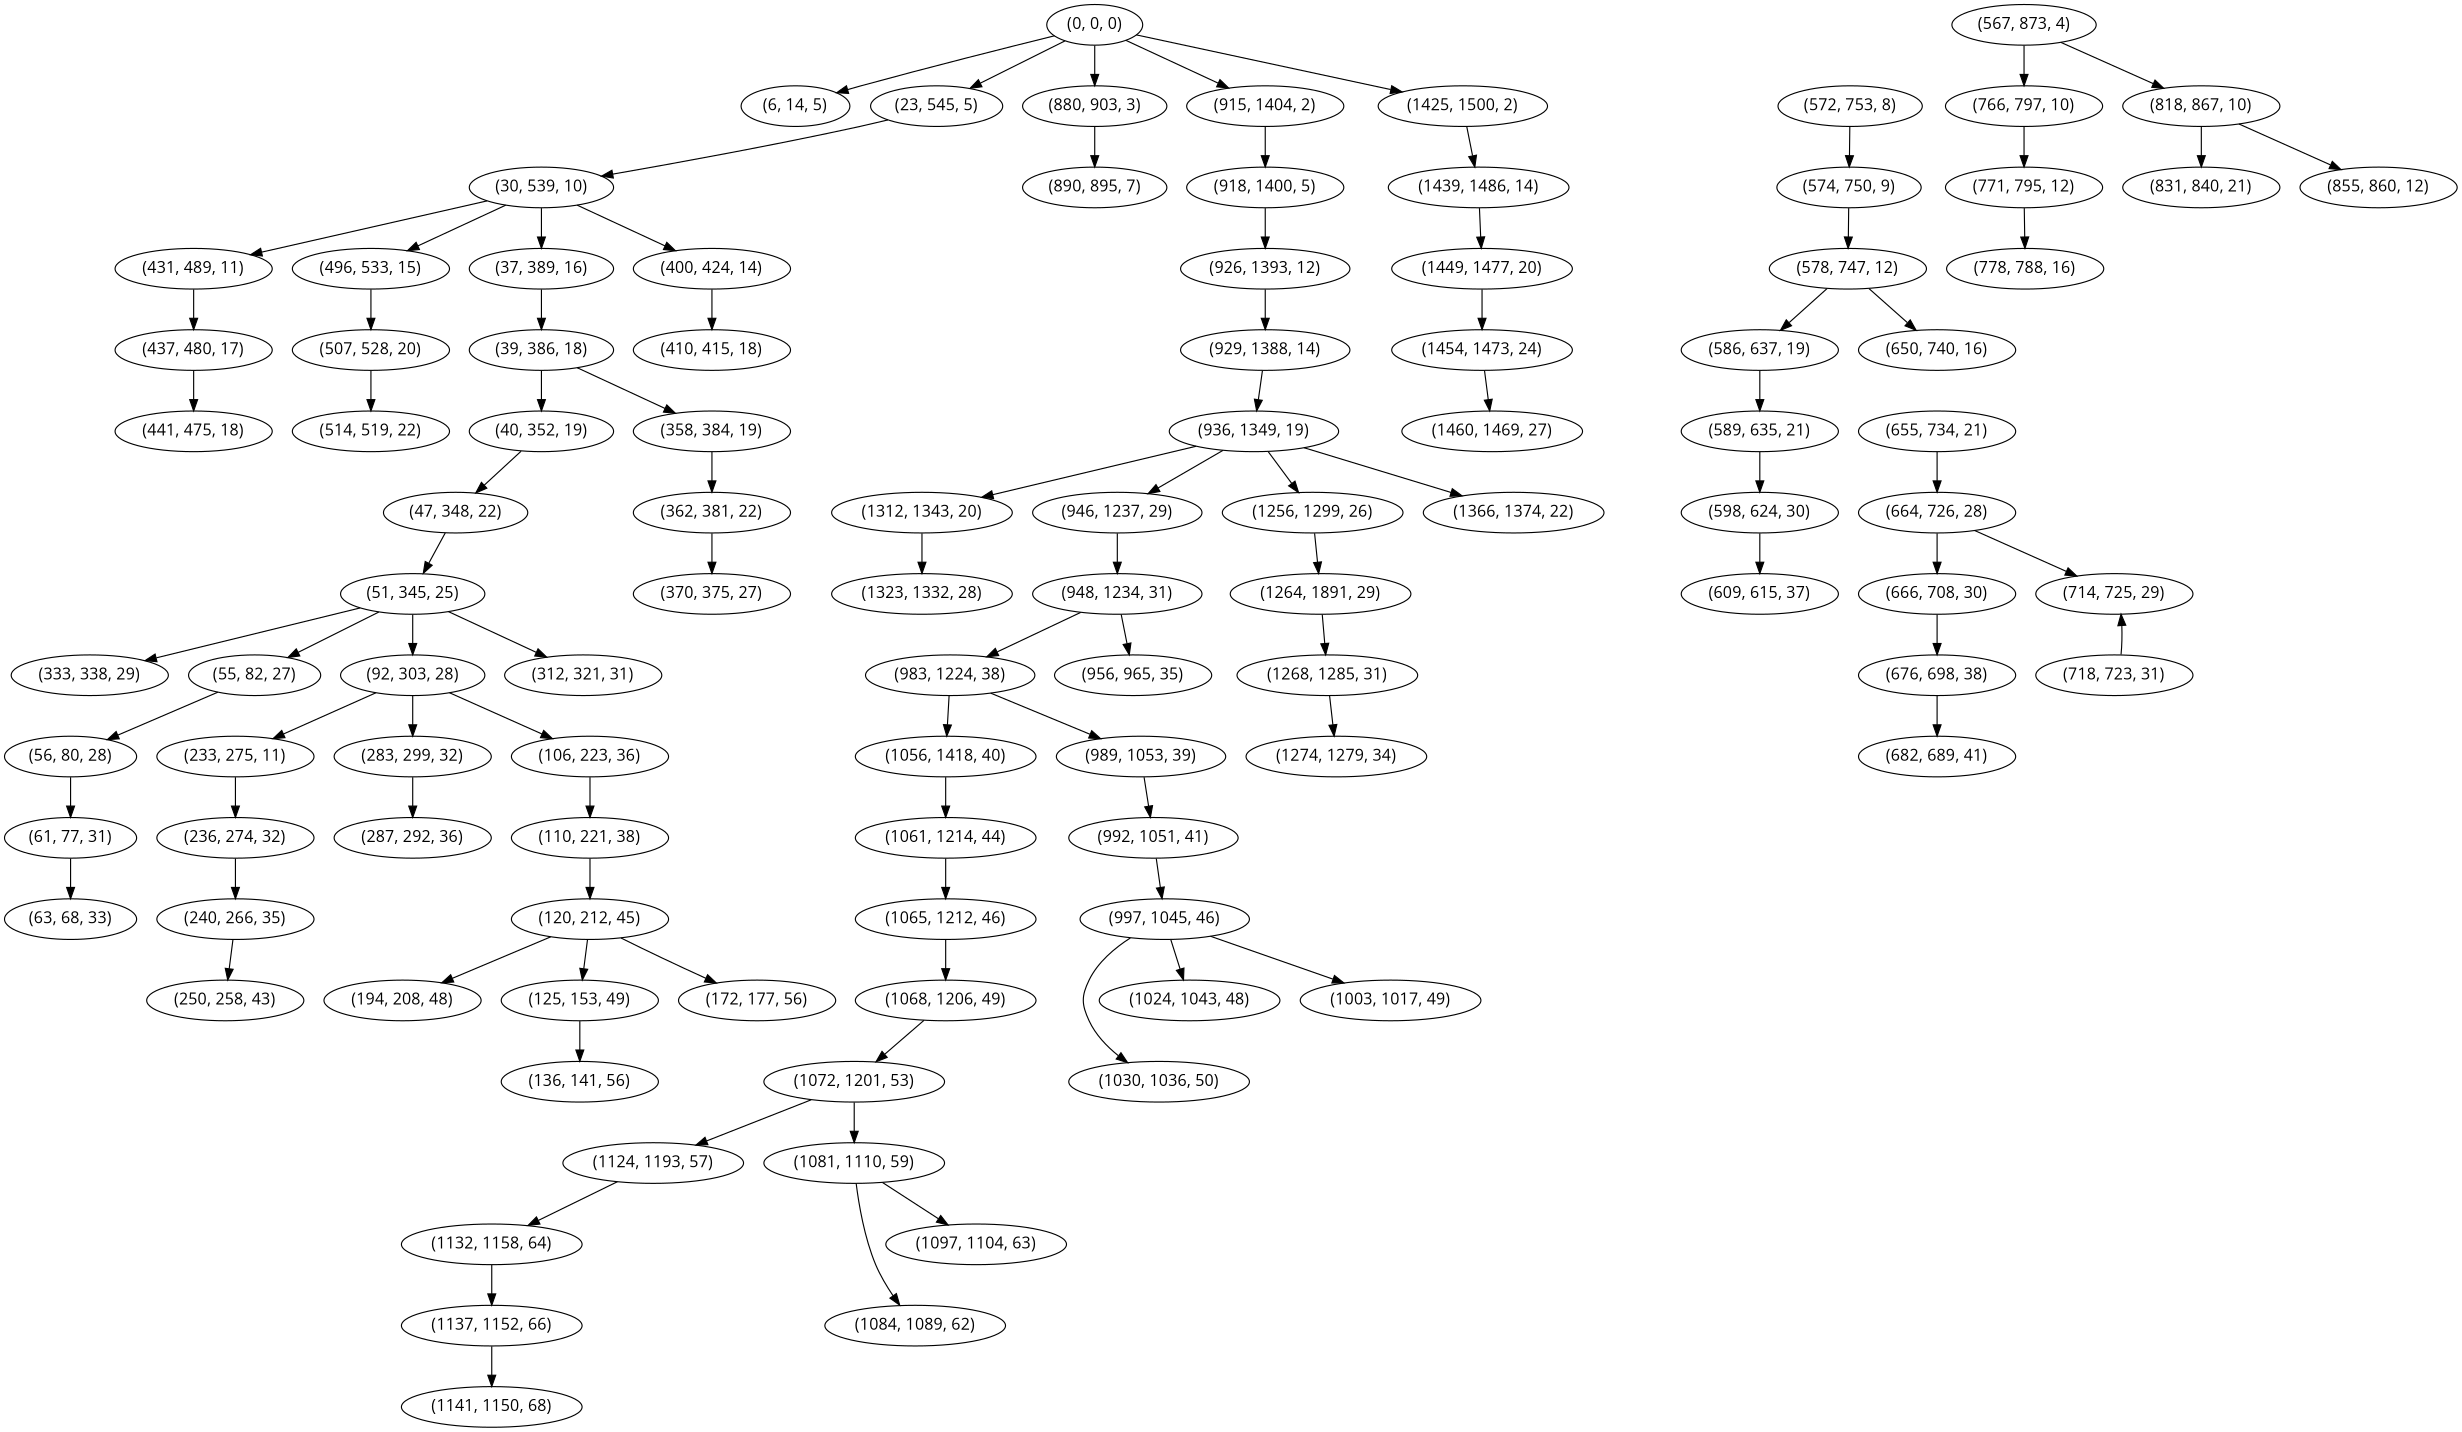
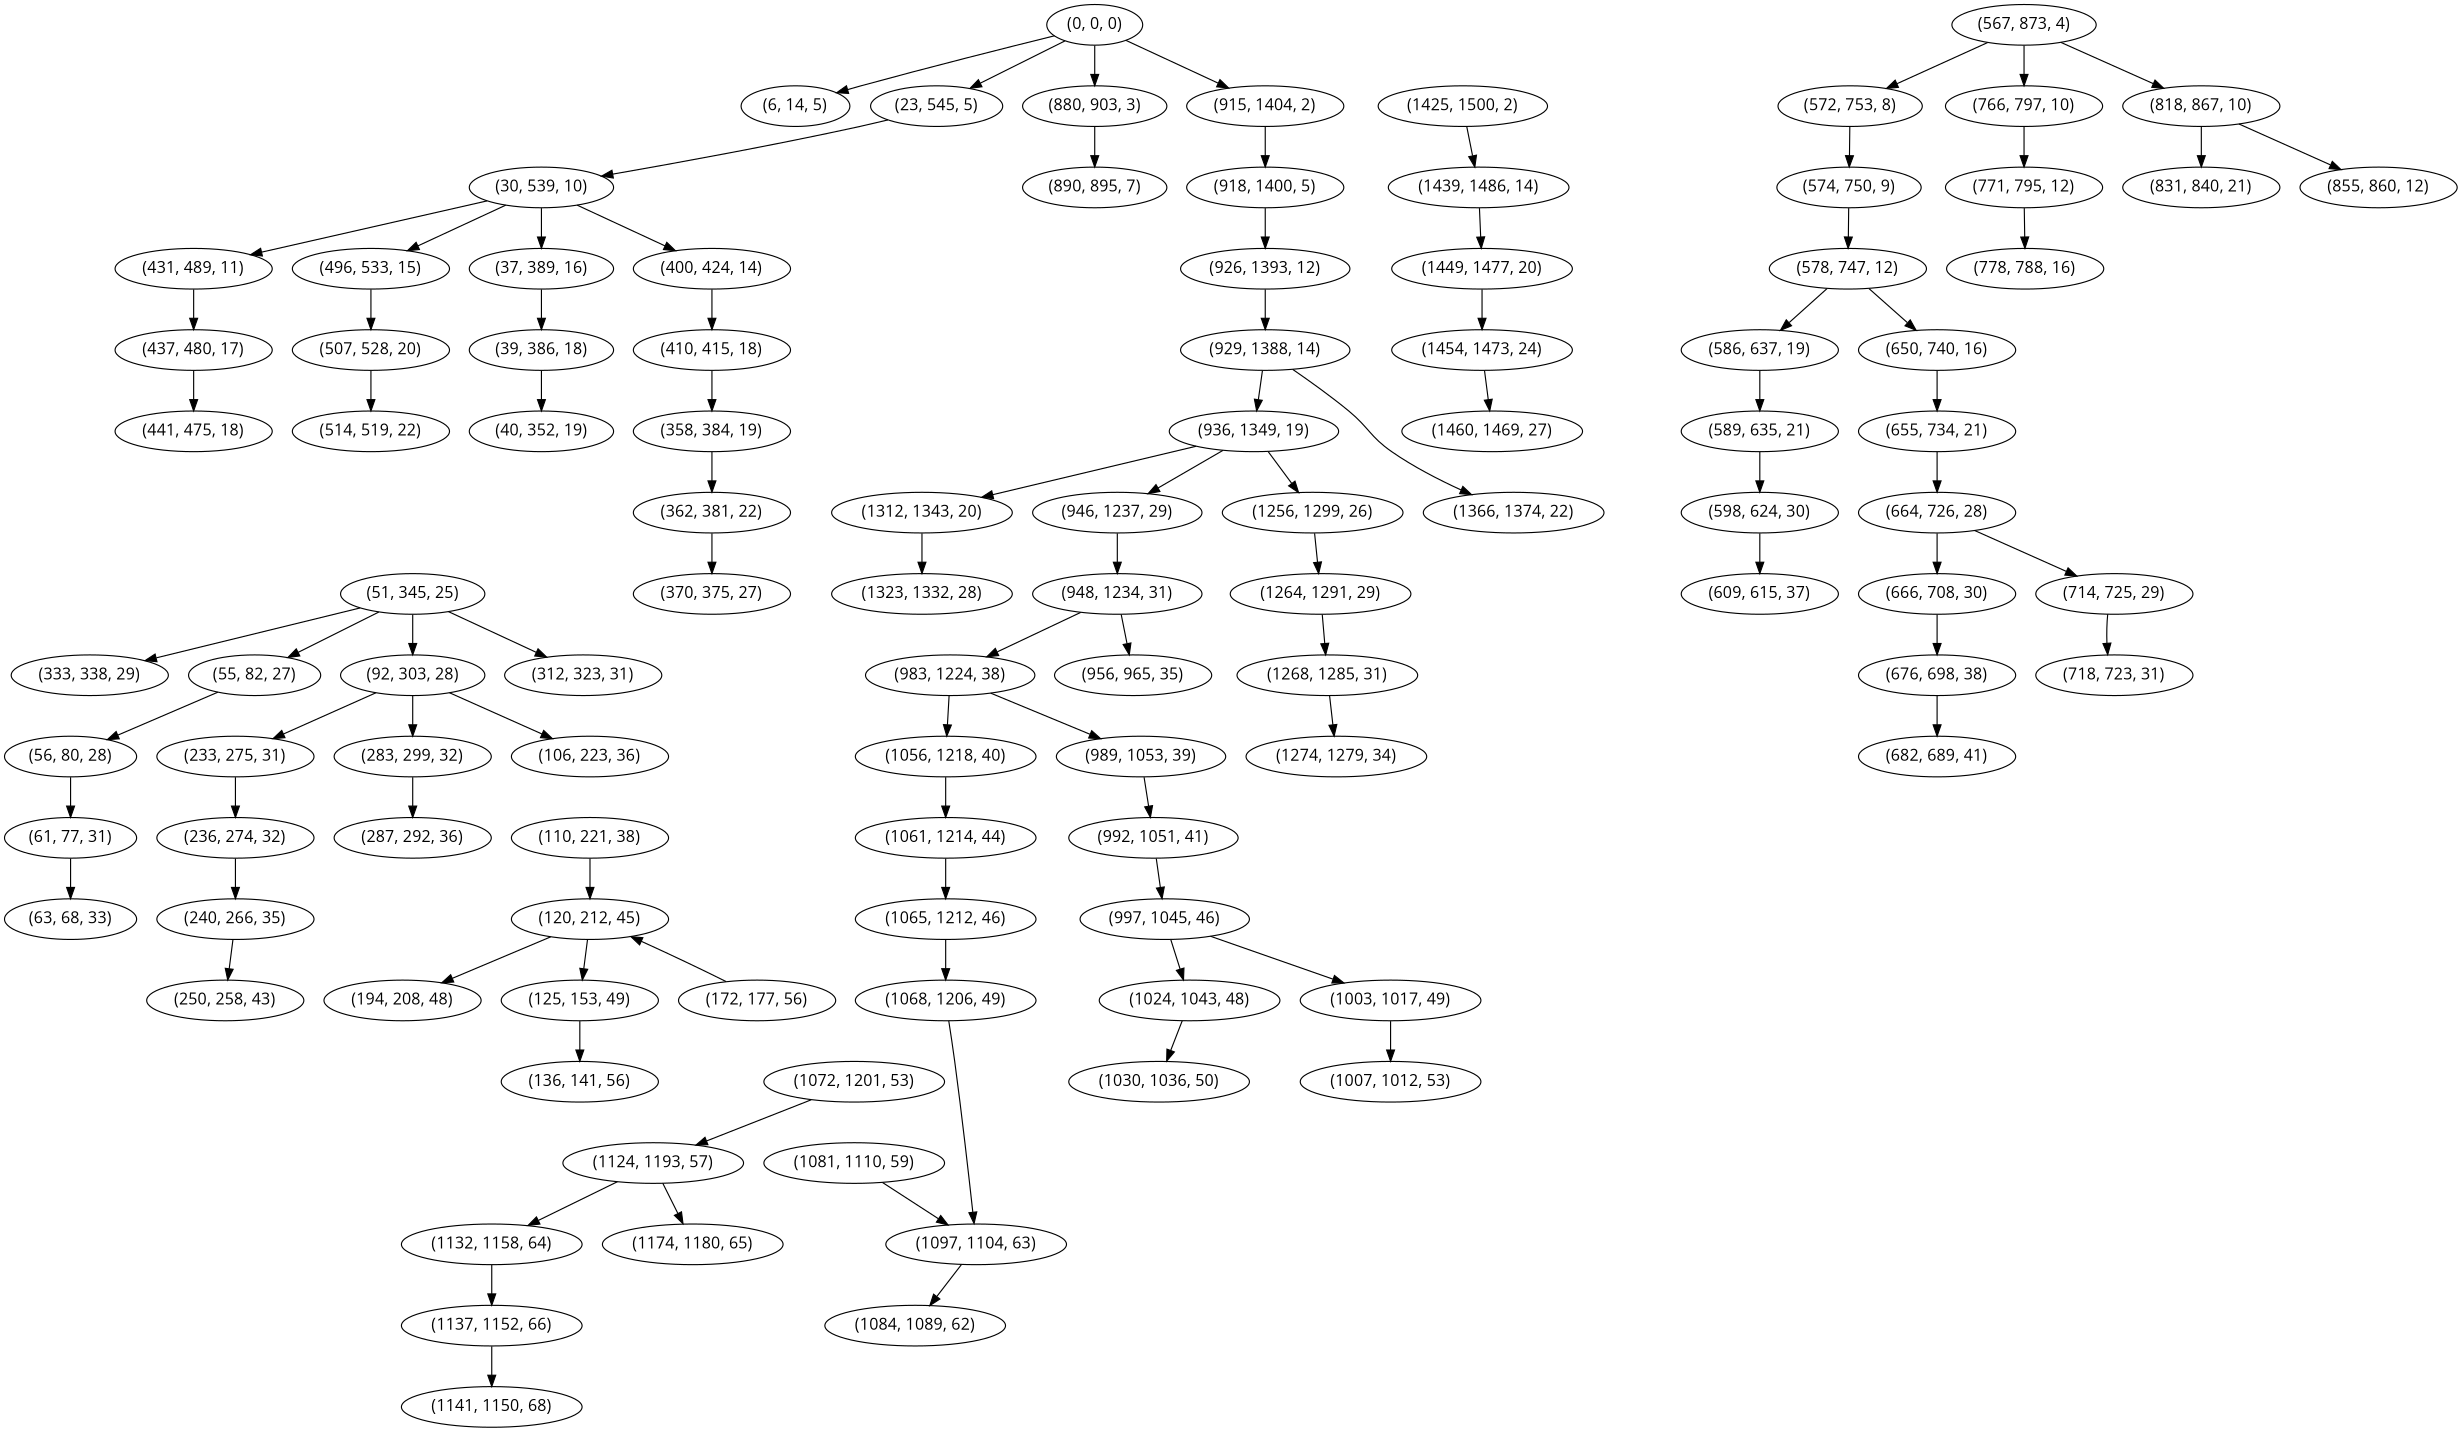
edge "(0, 0, 0)" -> "(1425, 1500, 2)": removed
edge "(567, 873, 4)" -> "(572, 753, 8)": added
edge "(650, 740, 16)" -> "(655, 734, 21)": added
edge "(39, 386, 18)" -> "(358, 384, 19)": now "(410, 415, 18)" -> "(358, 384, 19)"
edge "(936, 1349, 19)" -> "(1366, 1374, 22)": now "(929, 1388, 14)" -> "(1366, 1374, 22)"
node "(47, 348, 22)": removed
node "(1264, 1891, 29)": label "(1264, 1891, 29)" -> "(1264, 1291, 29)"
edge "(718, 723, 31)" -> "(714, 725, 29)": reversed
node "(312, 321, 31)": label "(312, 321, 31)" -> "(312, 323, 31)"
node "(233, 275, 11)": label "(233, 275, 11)" -> "(233, 275, 31)"
node "(1056, 1418, 40)": label "(1056, 1418, 40)" -> "(1056, 1218, 40)"
edge "(106, 223, 36)" -> "(110, 221, 38)": removed
edge "(120, 212, 45)" -> "(172, 177, 56)": reversed
edge "(997, 1045, 46)" -> "(1030, 1036, 50)": now "(1024, 1043, 48)" -> "(1030, 1036, 50)"
edge "(1068, 1206, 49)" -> "(1072, 1201, 53)": now "(1068, 1206, 49)" -> "(1097, 1104, 63)"
node "(1007, 1012, 53)": added
edge "(1072, 1201, 53)" -> "(1081, 1110, 59)": removed
edge "(1081, 1110, 59)" -> "(1084, 1089, 62)": now "(1097, 1104, 63)" -> "(1084, 1089, 62)"
node "(1174, 1180, 65)": added
